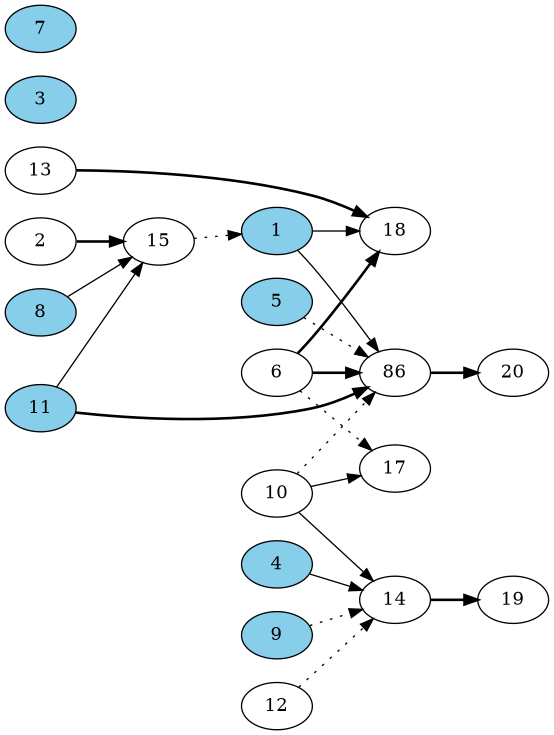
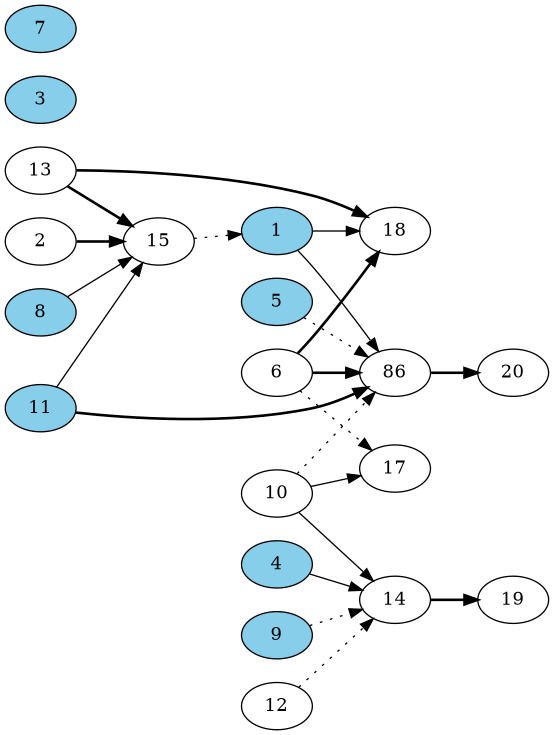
edge "13" -> "15": added
